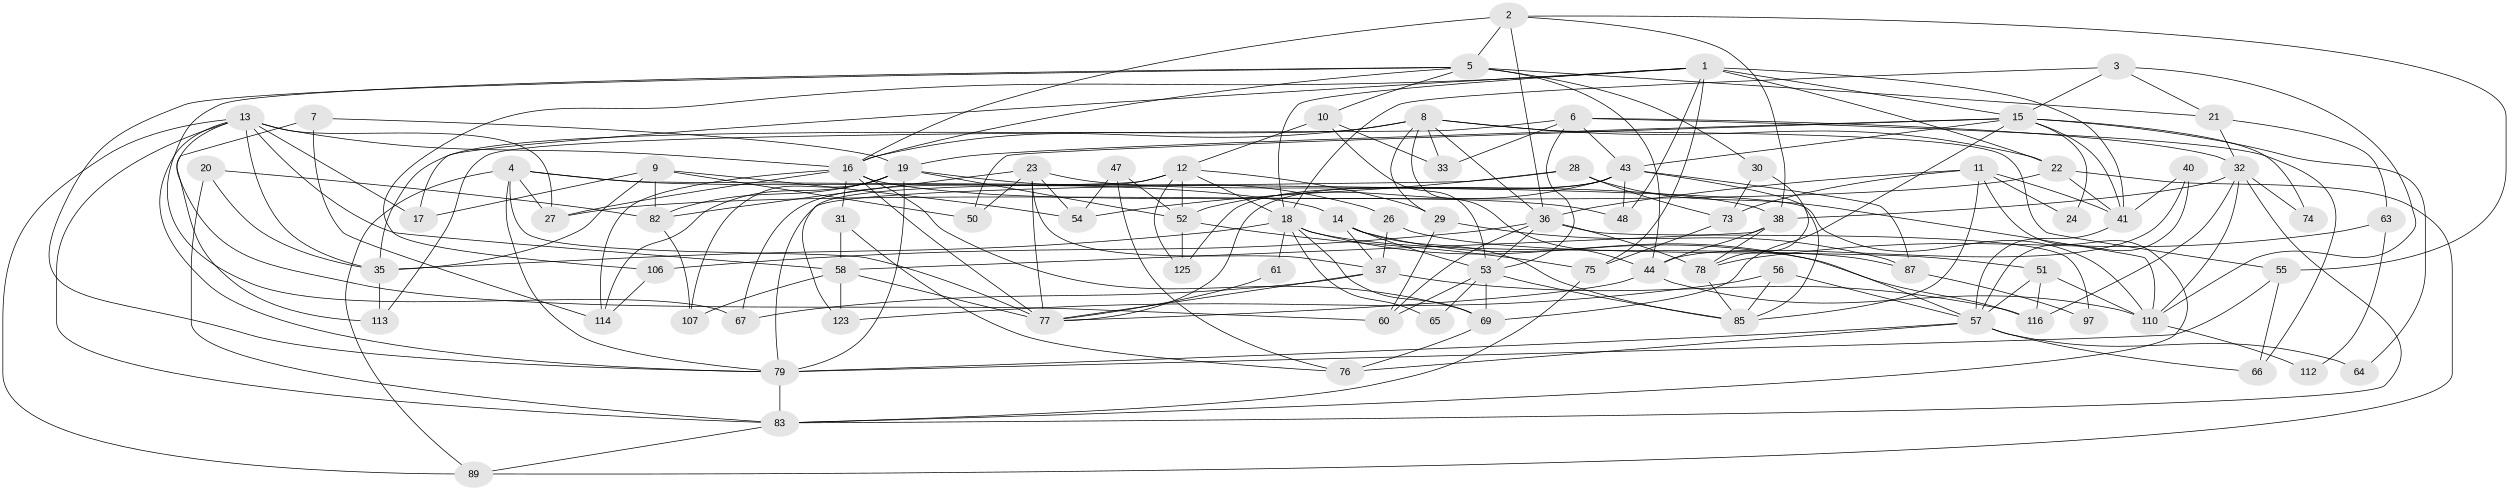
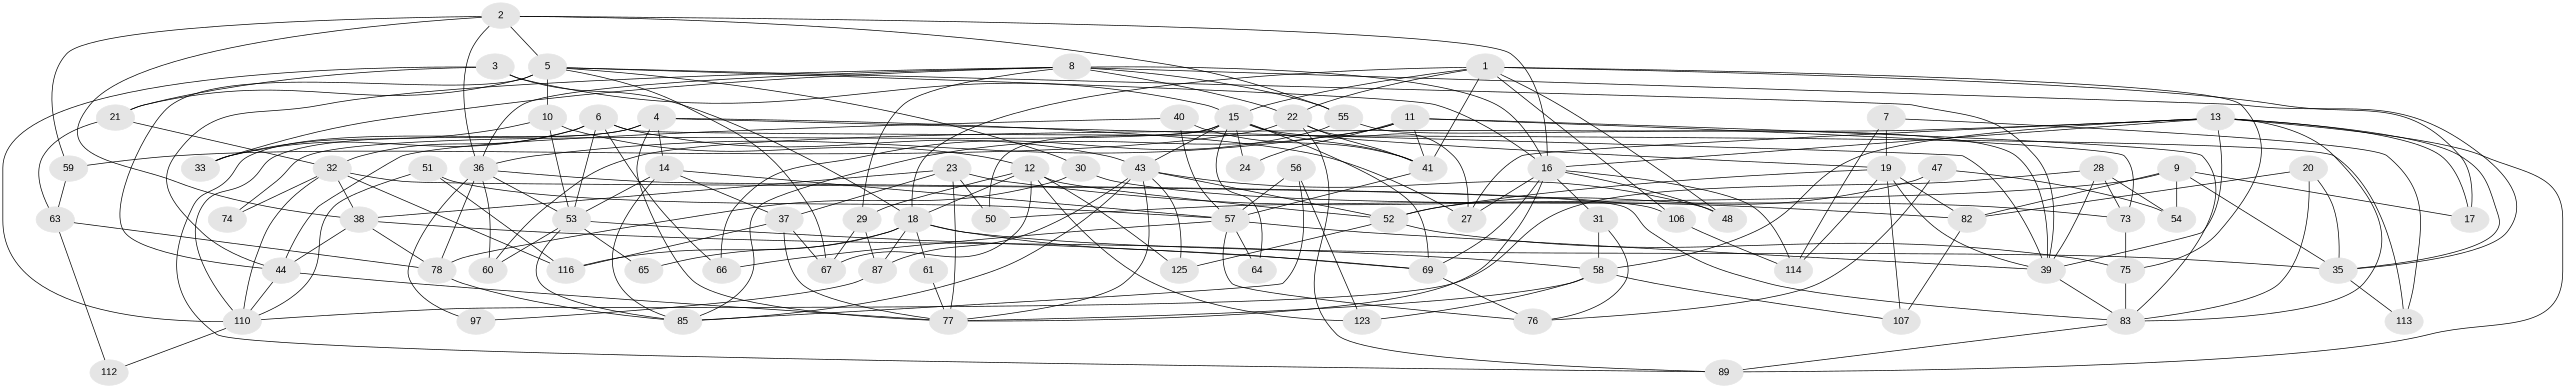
node "59": added
edge "23" -- "54": removed
node "26": removed
edge "29" -- "60": now "29" -- "67"
node "79": label "79" -> "39"
